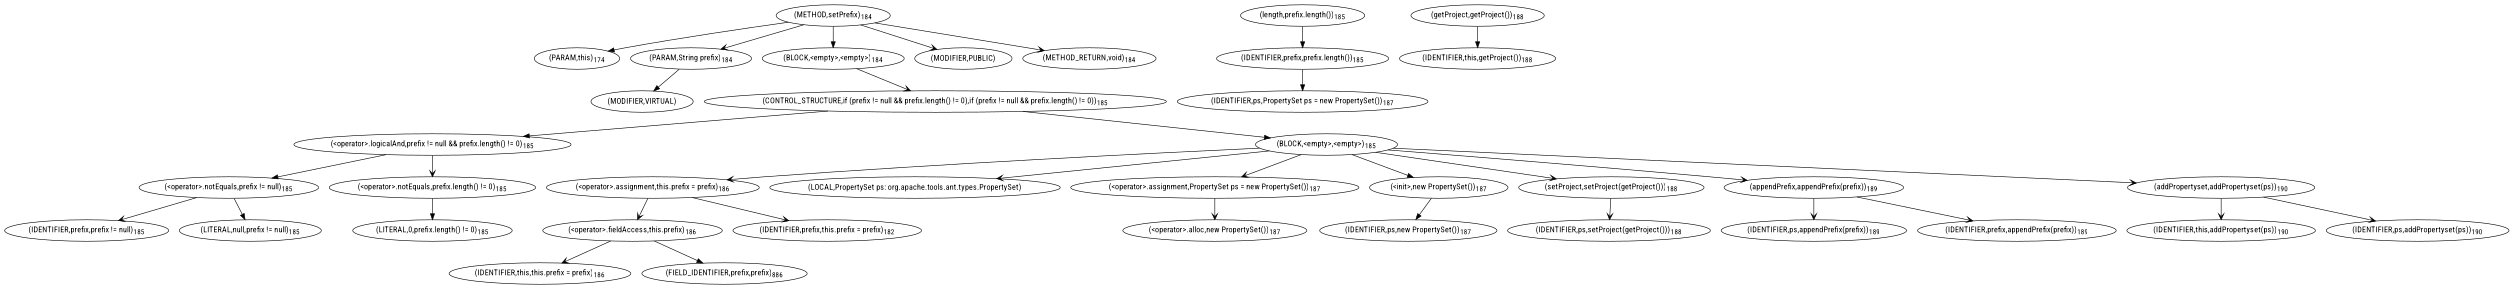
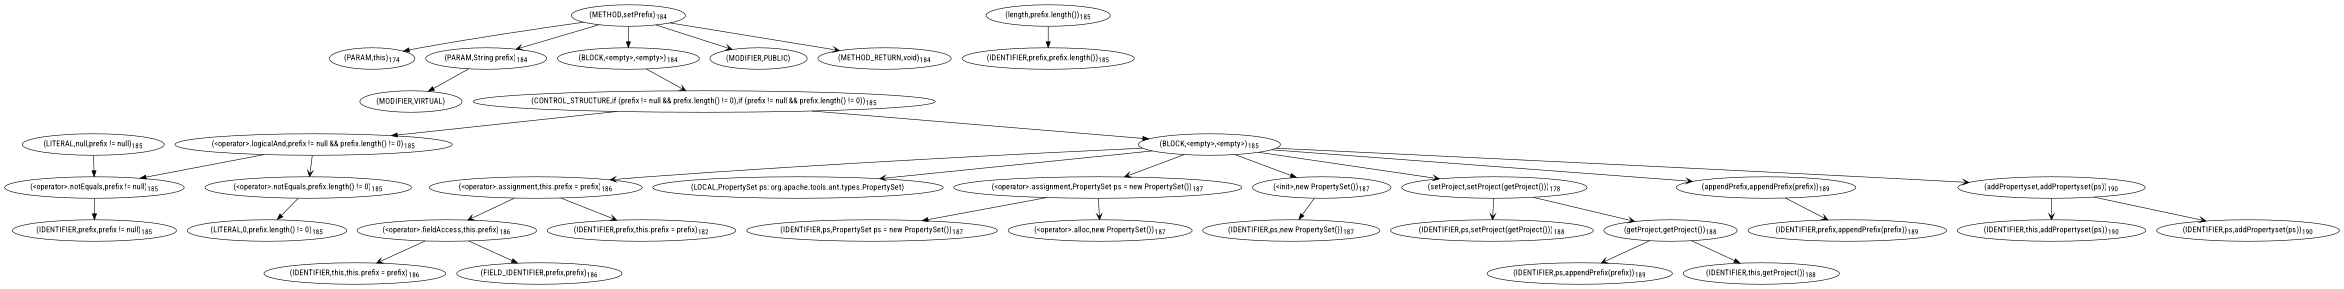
edge "(IDENTIFIER,prefix,prefix.length())" -> "(IDENTIFIER,ps,PropertySet ps = new PropertySet())": now "(<operator>.assignment,PropertySet ps = new PropertySet())" -> "(IDENTIFIER,ps,PropertySet ps = new PropertySet())"
node "(setProject,setProject(getProject()))": text "188" -> "178"
edge "(<operator>.notEquals,prefix != null)" -> "(LITERAL,null,prefix != null)": reversed
edge "(appendPrefix,appendPrefix(prefix))" -> "(IDENTIFIER,ps,appendPrefix(prefix))": now "(getProject,getProject())" -> "(IDENTIFIER,ps,appendPrefix(prefix))"
edge "(<operator>.notEquals,prefix != null)" -> "(IDENTIFIER,prefix,prefix != null)": arrowhead vee -> normal
edge "(setProject,setProject(getProject()))" -> "(getProject,getProject())": added
node "(FIELD_IDENTIFIER,prefix,prefix)": text "886" -> "186"
